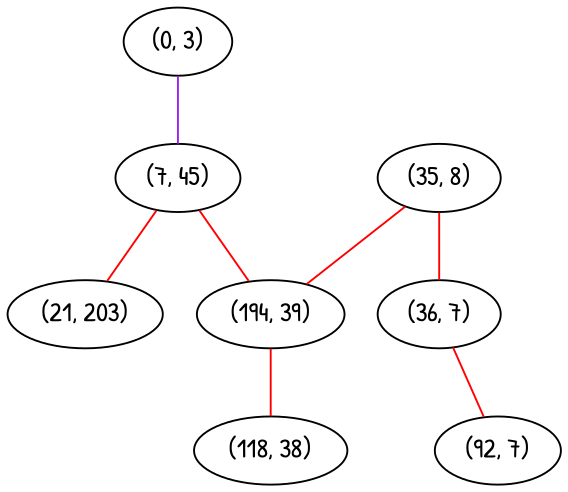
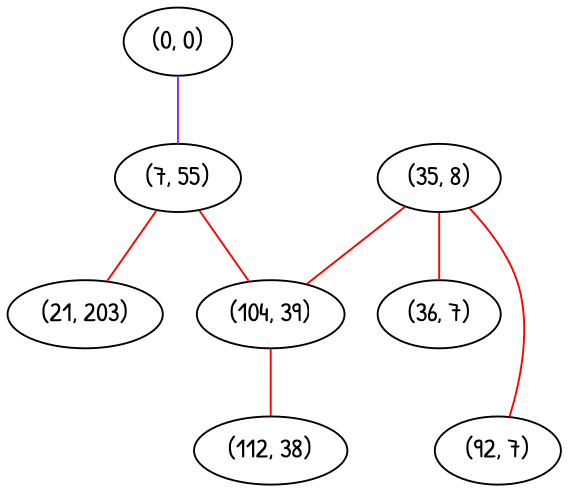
node "(0, 3)": label "(0, 3)" -> "(0, 0)"
node "(7, 45)": label "(7, 45)" -> "(7, 55)"
node "(194, 39)": label "(194, 39)" -> "(104, 39)"
edge "(36, 7)" -- "(92, 7)": now "(35, 8)" -- "(92, 7)"
node "(118, 38)": label "(118, 38)" -> "(112, 38)"
